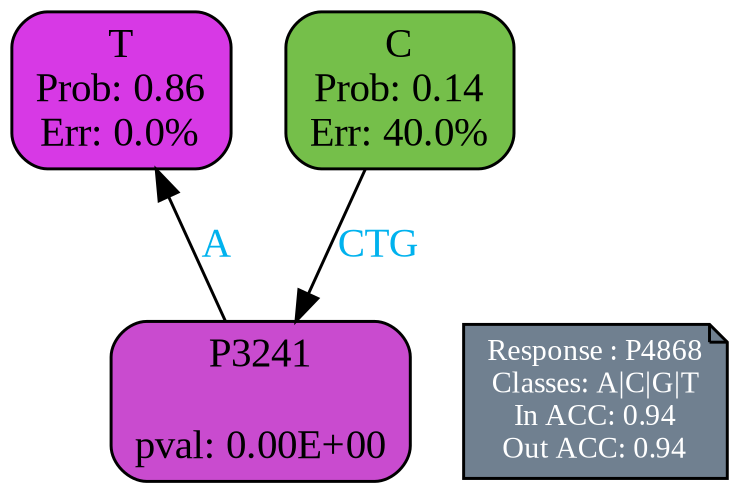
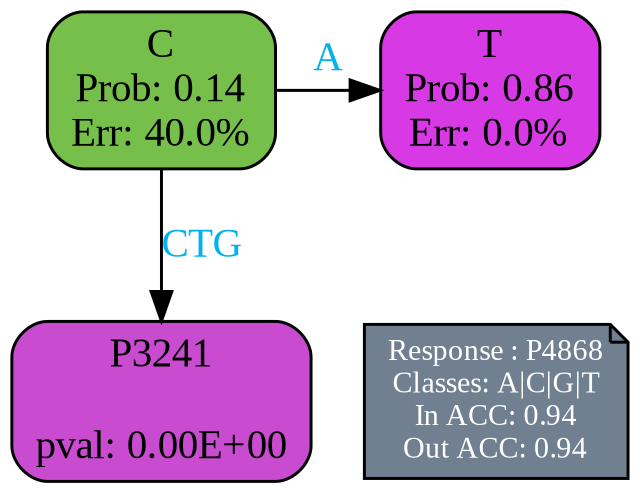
edge "P3241 pval: 0.00E+00" -> "T Prob: 0.86 Err: 0.0%": now "C Prob: 0.14 Err: 40.0%" -> "T Prob: 0.86 Err: 0.0%"
